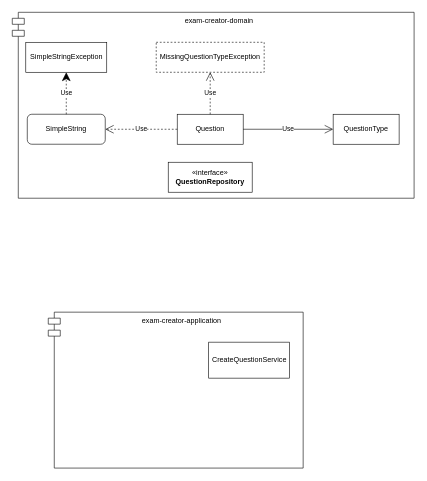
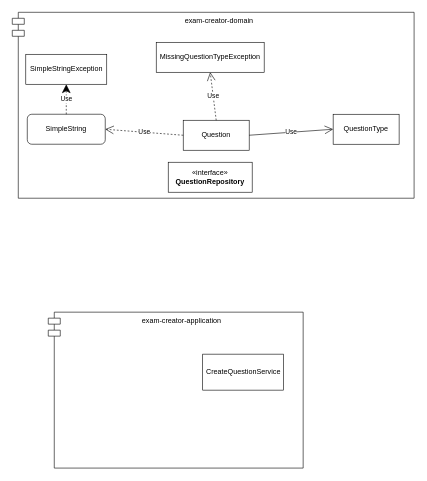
node "SimpleStringException": moved (66, 57) -> (66, 69)
node "MissingQuestionTypeException": style dashed -> solid
node "Question": moved (210, 129) -> (216, 135)
node "CreateQuestionService": moved (249, 360) -> (243, 372)
